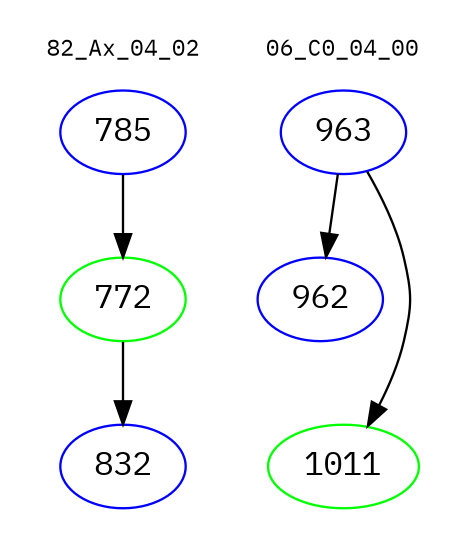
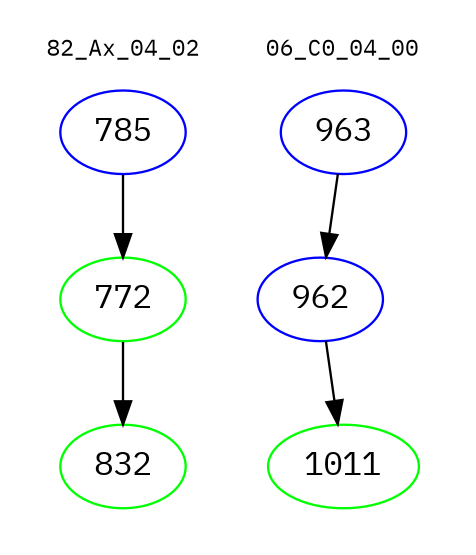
edge "963" -> "1011": now "962" -> "1011"
node "832": color blue -> green
